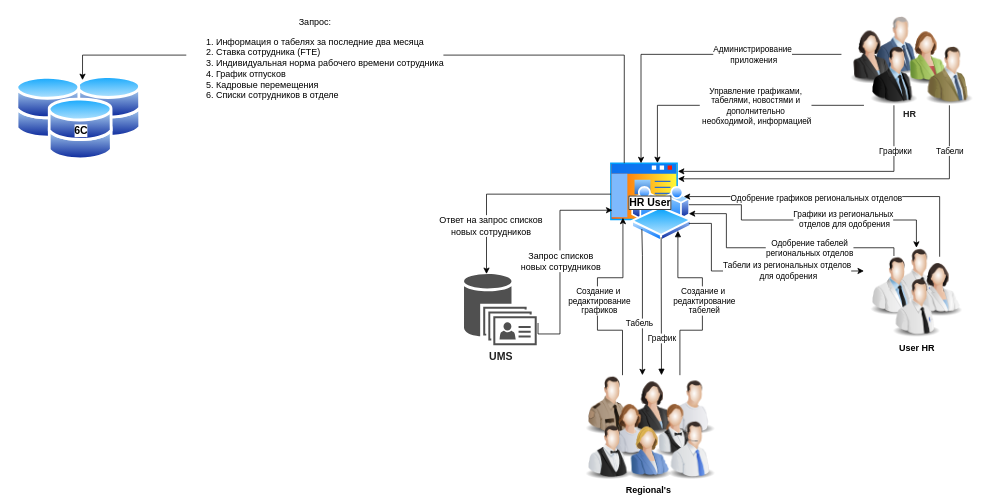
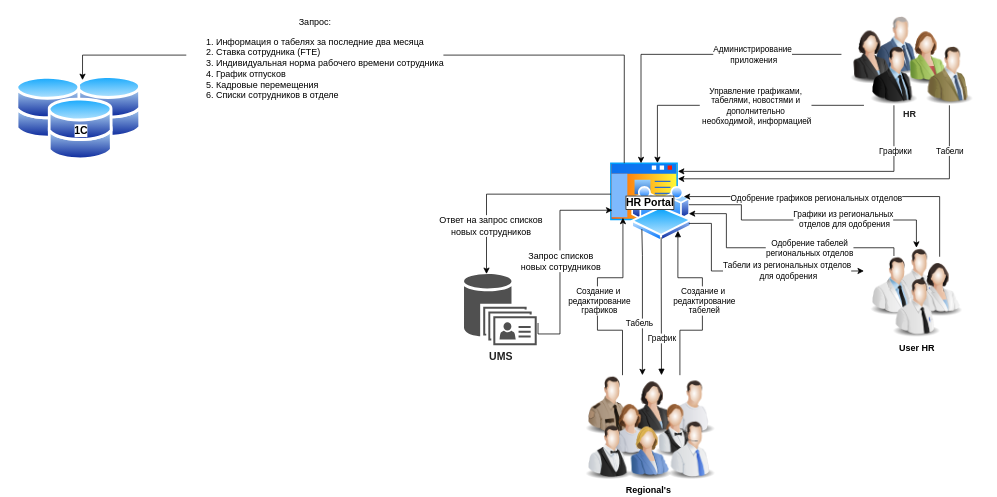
node "6С": label "6С" -> "1С"
node "HR User": label "HR User" -> "HR Portal"
